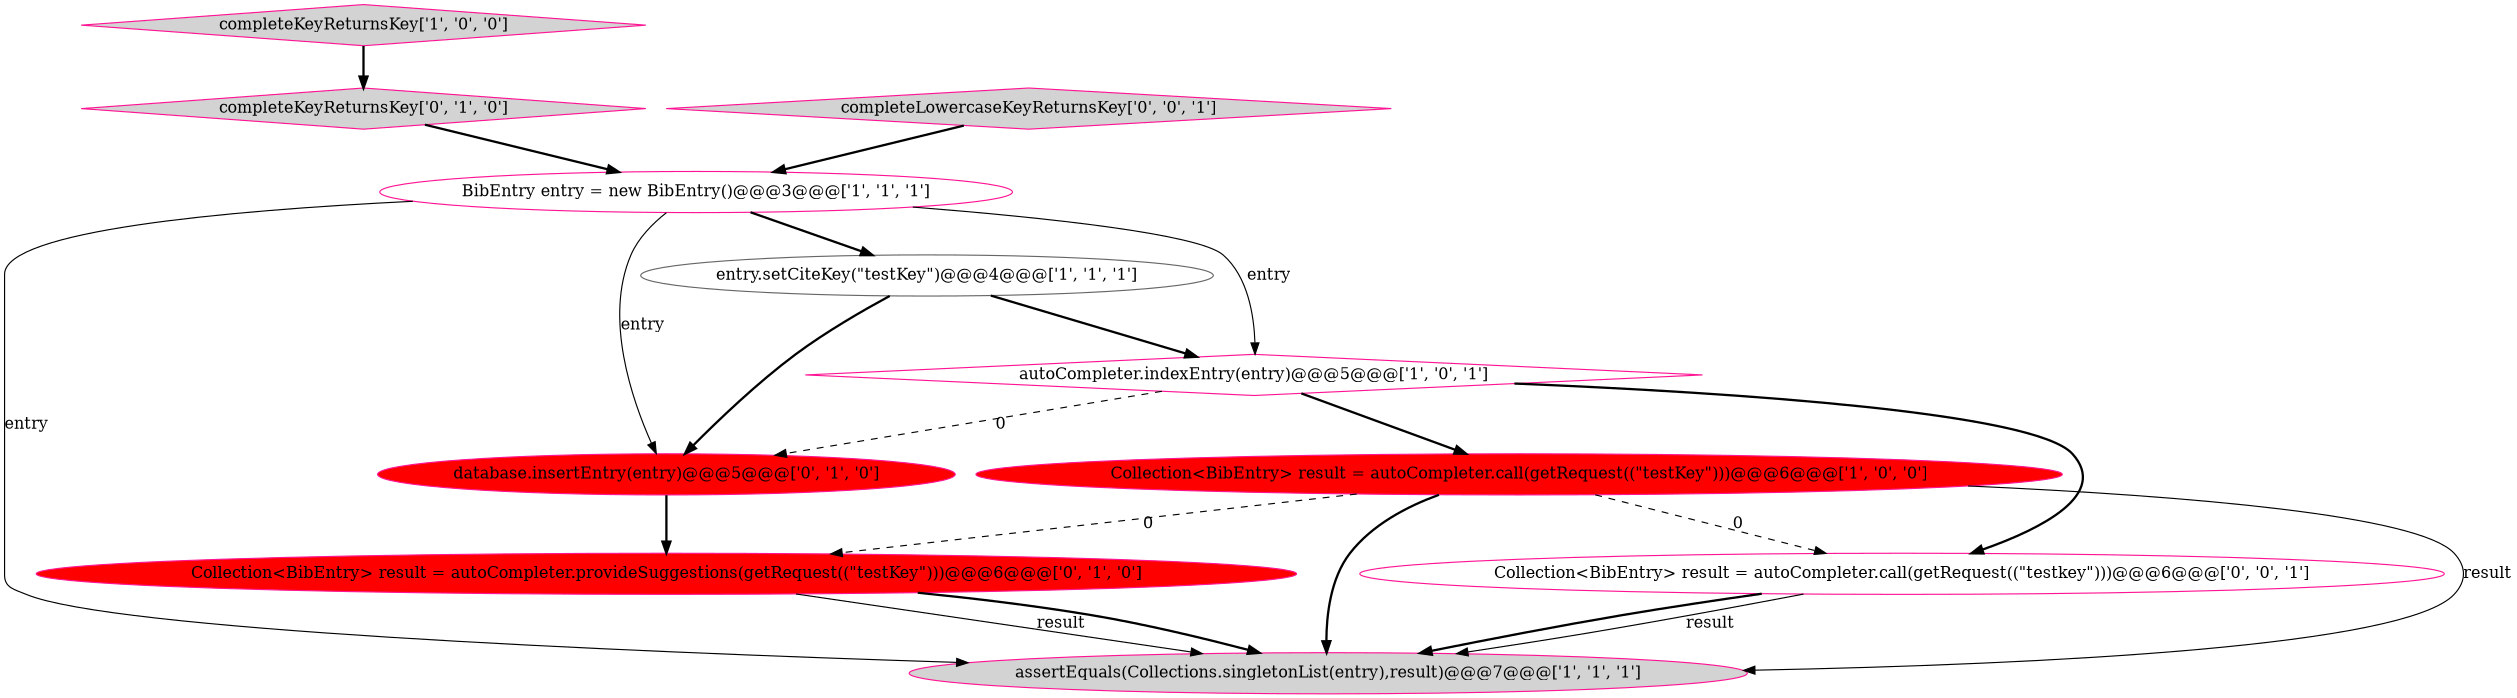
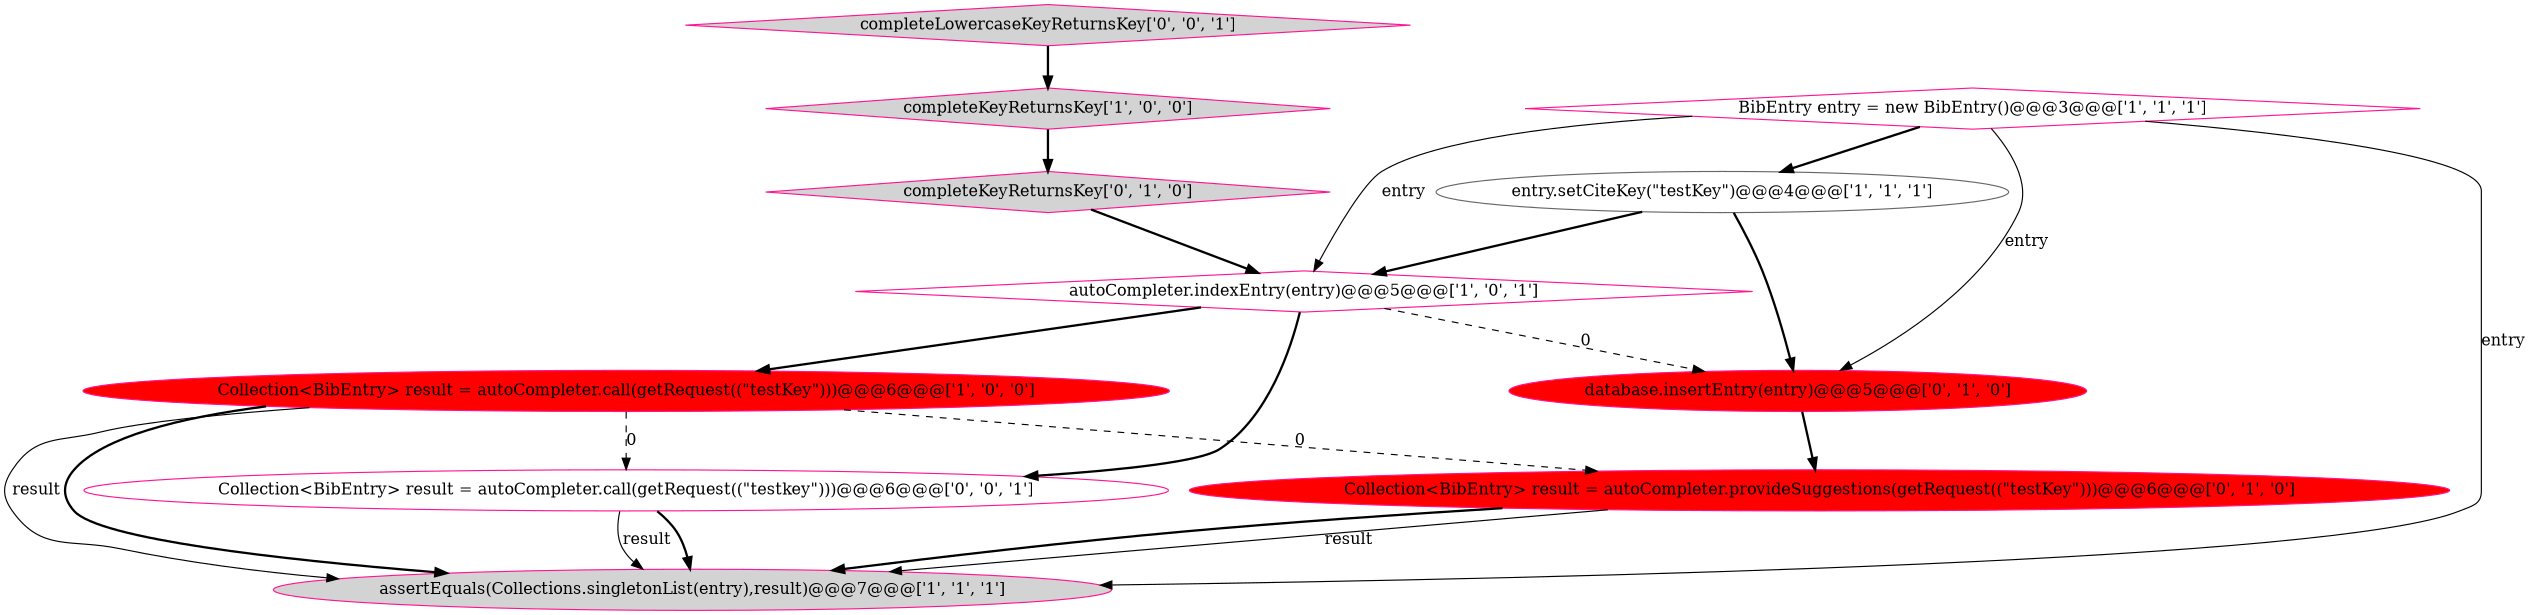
edge "completeKeyReturnsKey['0', '1', '0']" -> "BibEntry entry = new BibEntry()@@@3@@@['1', '1', '1']": now "completeKeyReturnsKey['0', '1', '0']" -> "autoCompleter.indexEntry(entry)@@@5@@@['1', '0', '1']"
edge "completeLowercaseKeyReturnsKey['0', '0', '1']" -> "BibEntry entry = new BibEntry()@@@3@@@['1', '1', '1']": now "completeLowercaseKeyReturnsKey['0', '0', '1']" -> "completeKeyReturnsKey['1', '0', '0']"
node "BibEntry entry = new BibEntry()@@@3@@@['1', '1', '1']": shape ellipse -> diamond
